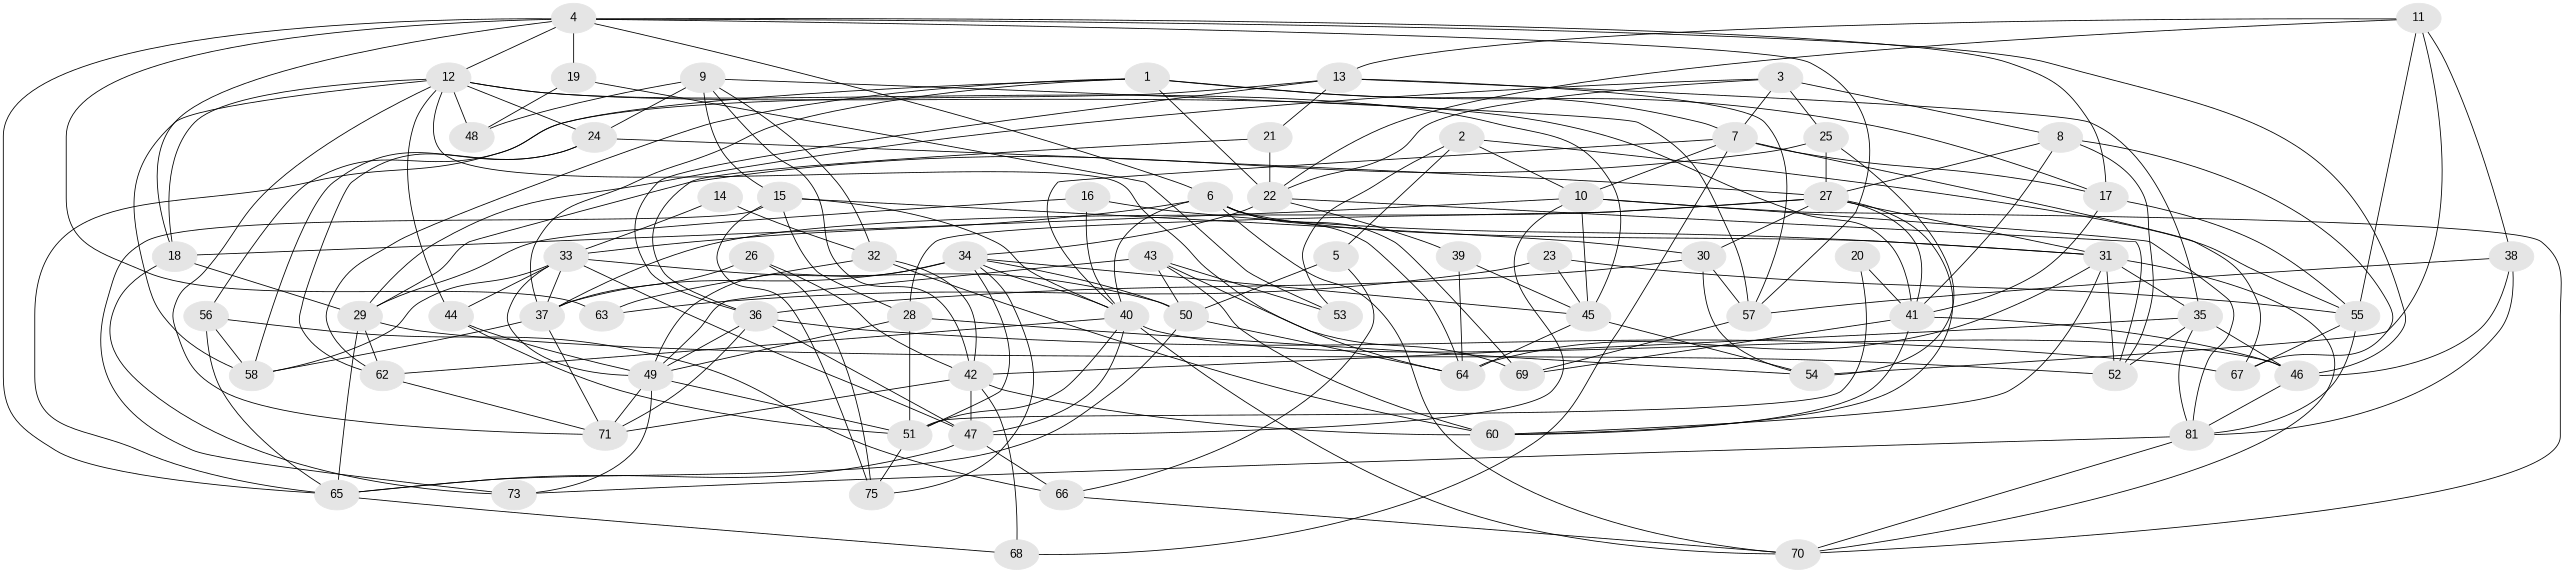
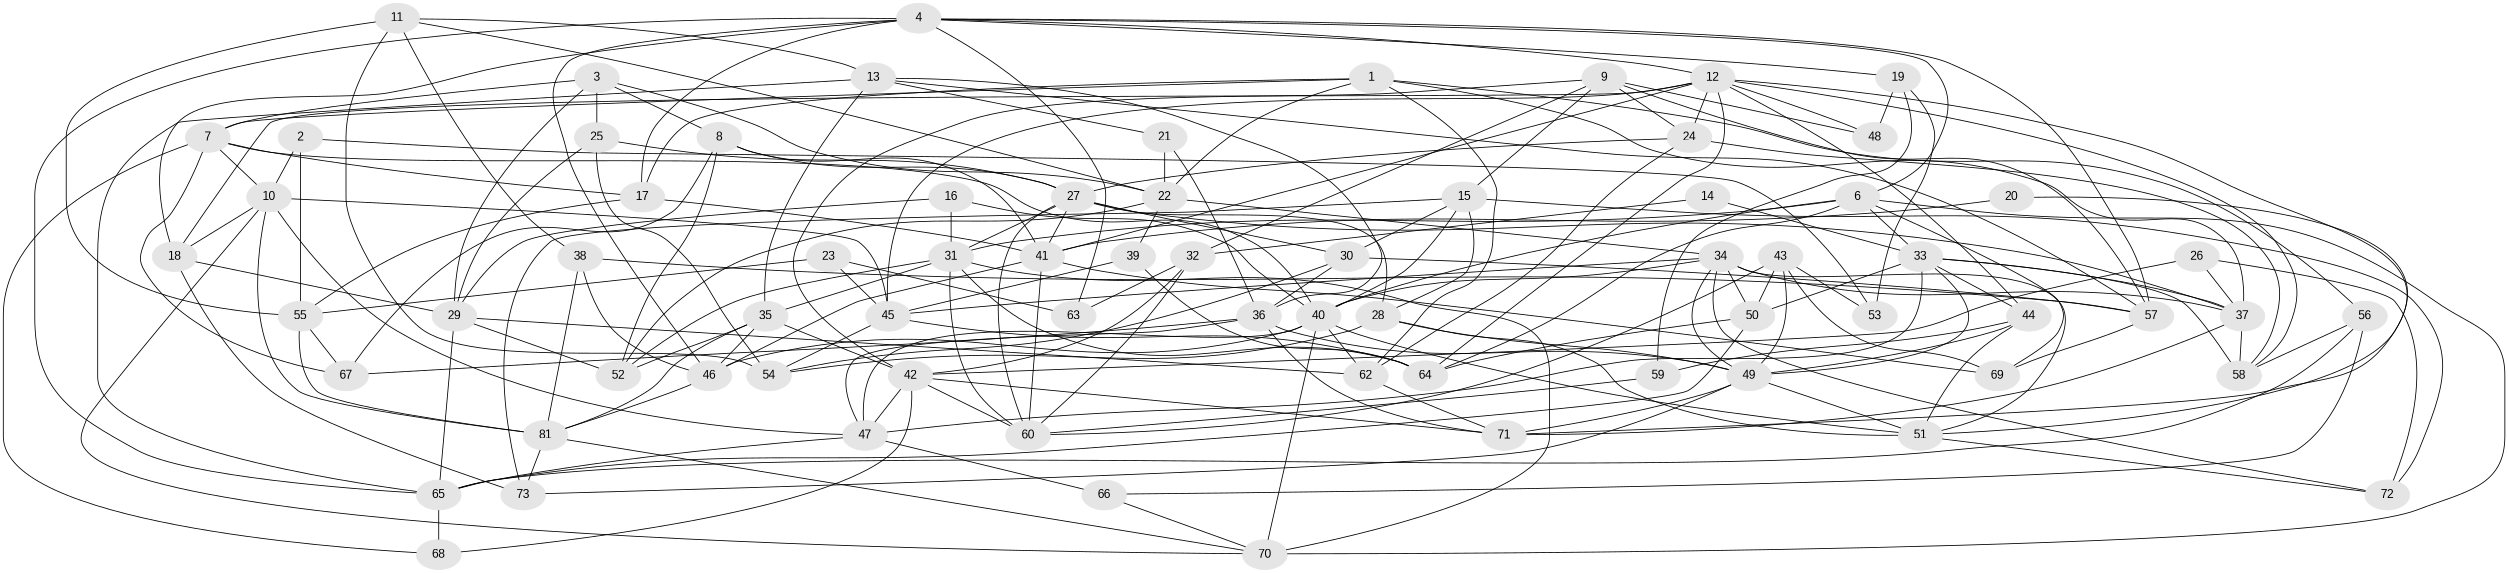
node "5": removed
node "59": added
node "75": label "75" -> "72"
